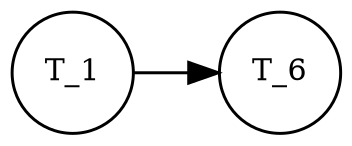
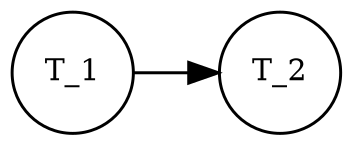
node "T_6": label "T_6" -> "T_2"
